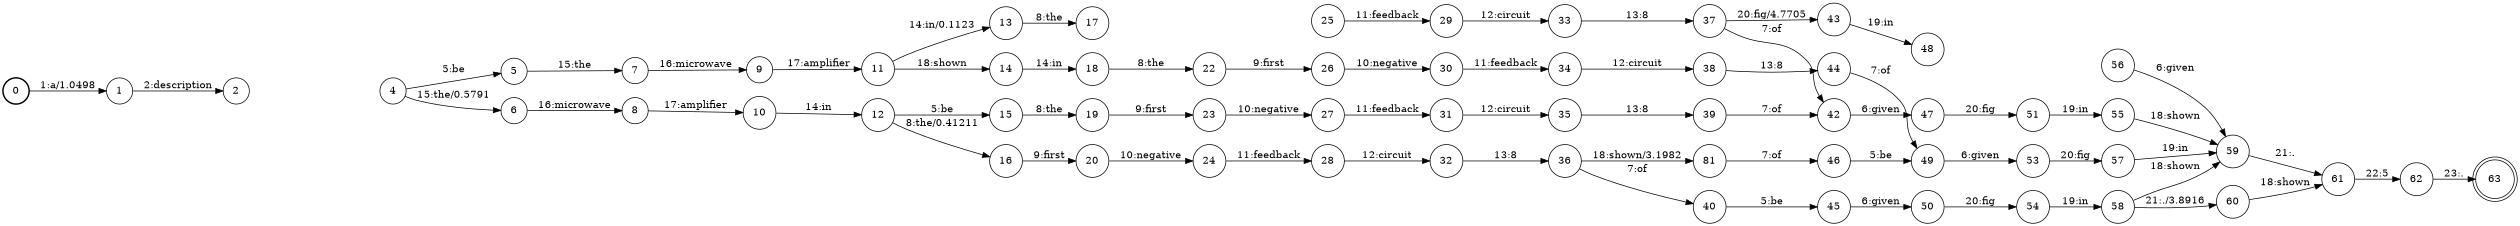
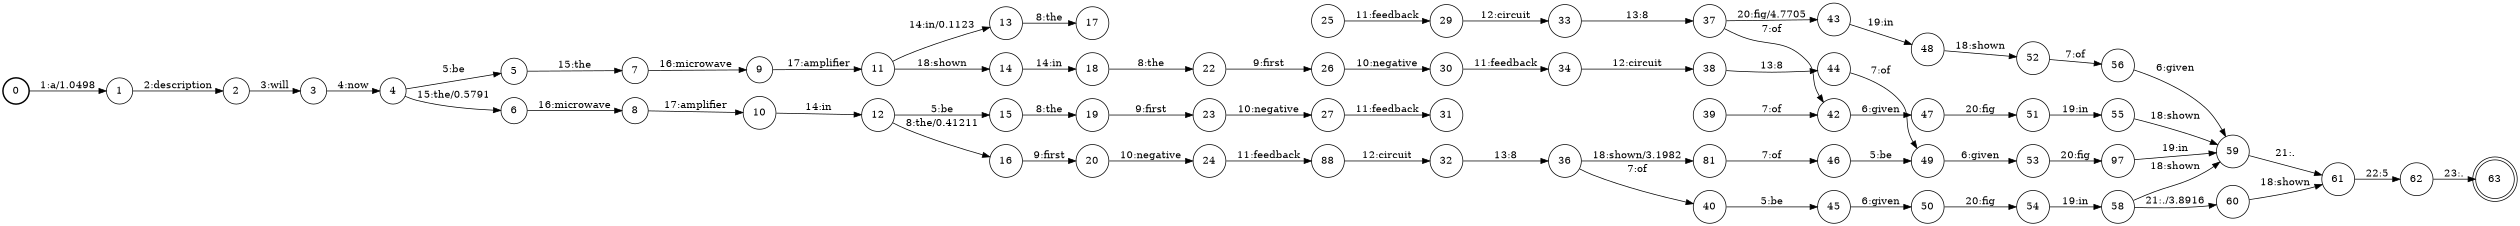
node "52": added
node "3": added
node "35": removed
node "28": label "28" -> "88"
node "57": label "57" -> "97"
